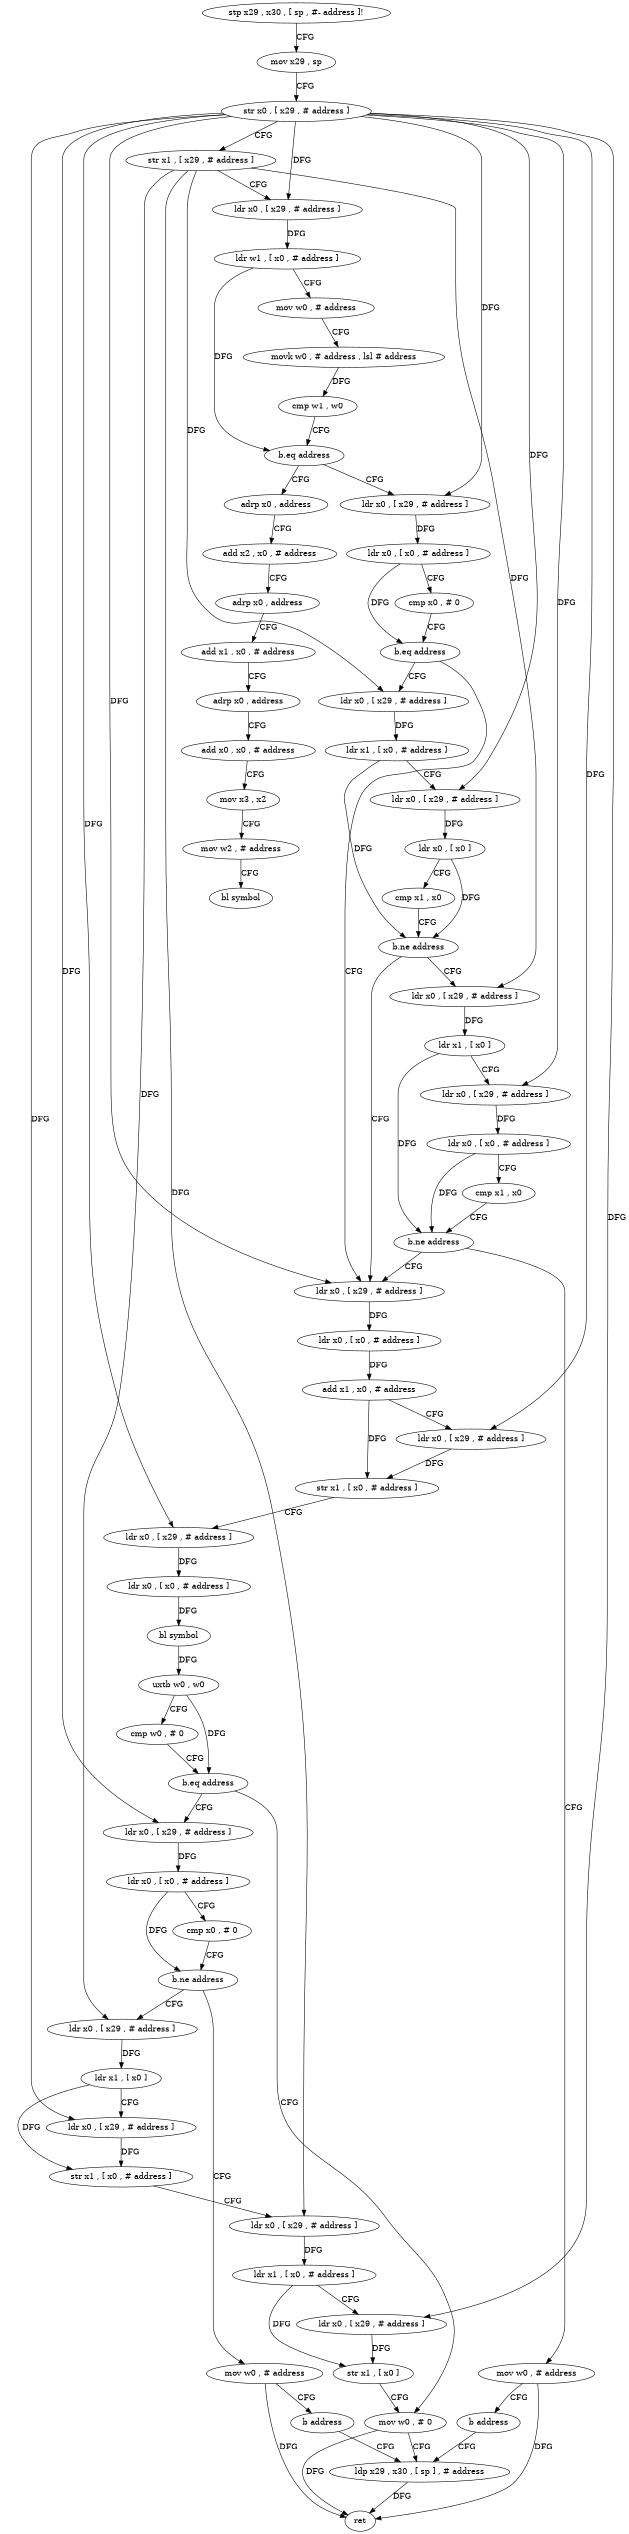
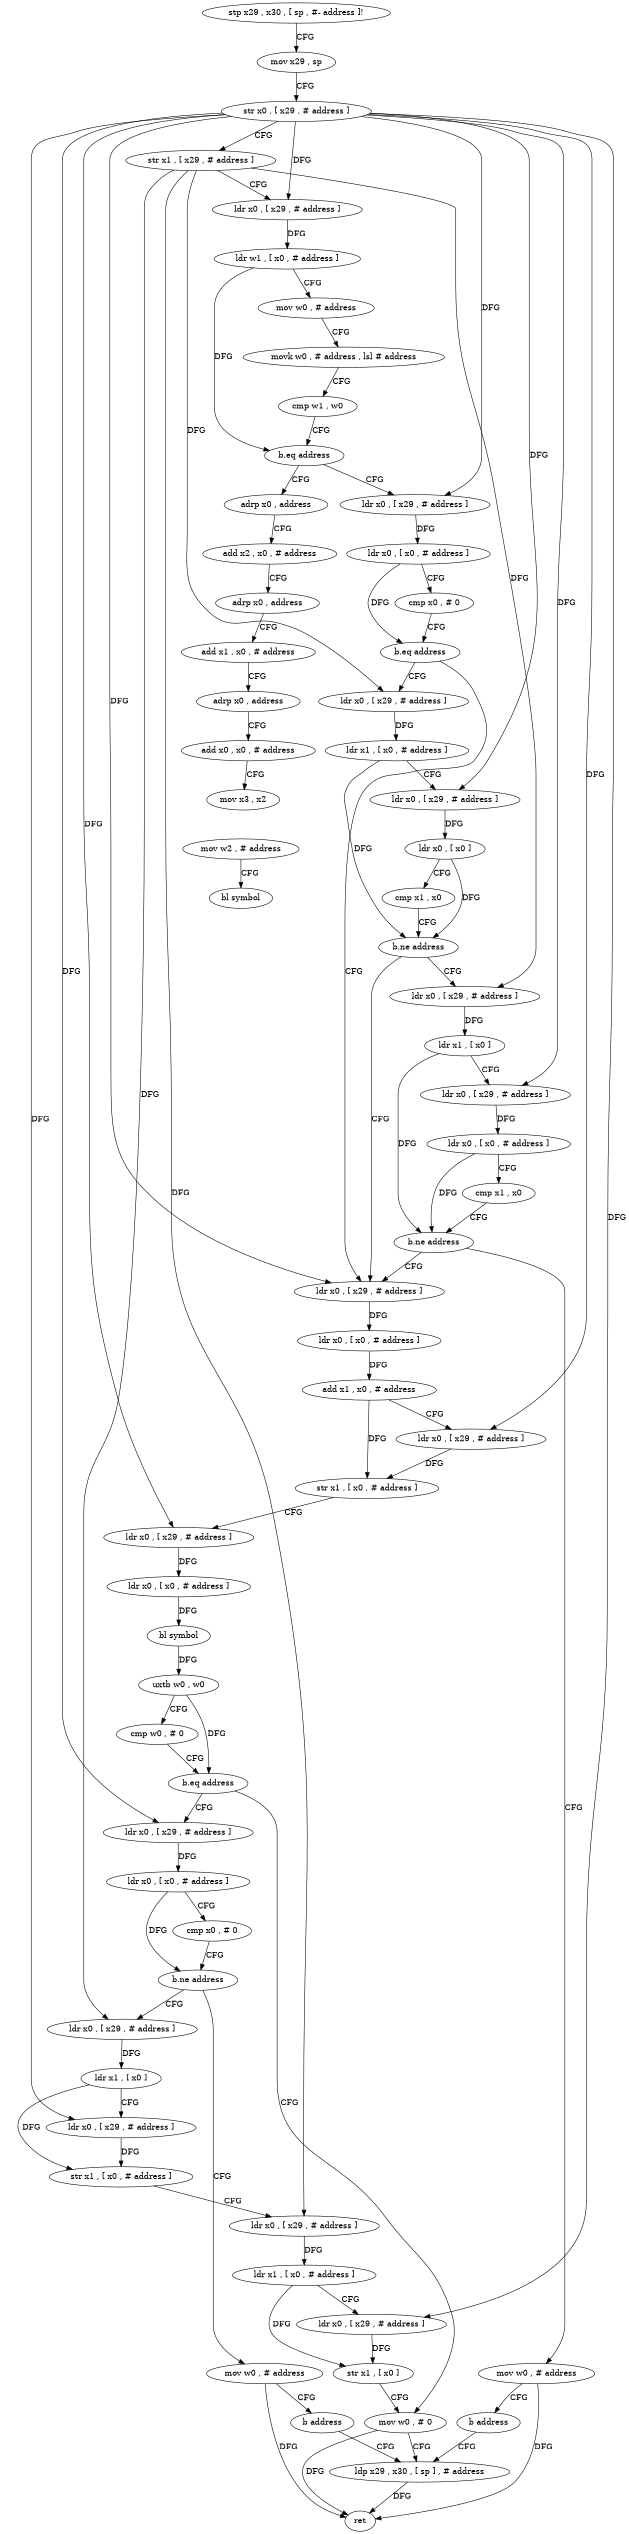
edge "movk w0 , # address , lsl # address" -> "cmp w1 , w0": label "DFG" -> "CFG"
edge "mov x3 , x2" -> "mov w2 , # address": removed, label "CFG"
